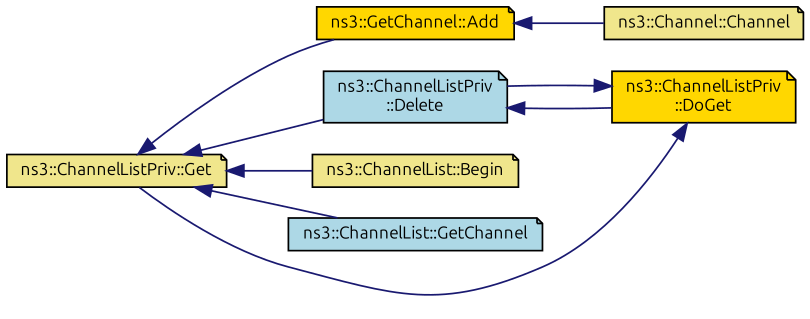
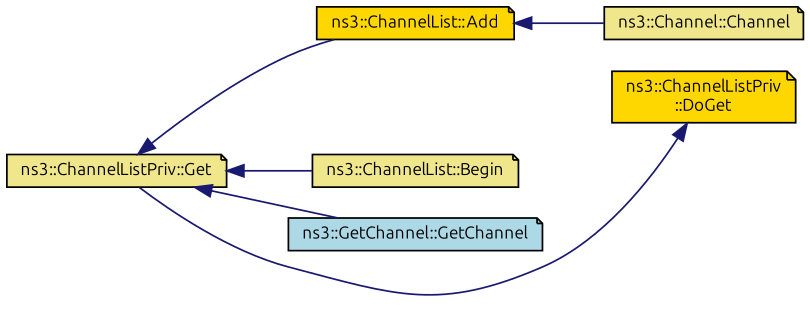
node "ns3::GetChannel::Add": label "ns3::GetChannel::Add" -> "ns3::ChannelList::Add"
node "ns3::ChannelListPriv ::Delete": removed
node "ns3::ChannelList::GetChannel": label "ns3::ChannelList::GetChannel" -> "ns3::GetChannel::GetChannel"
